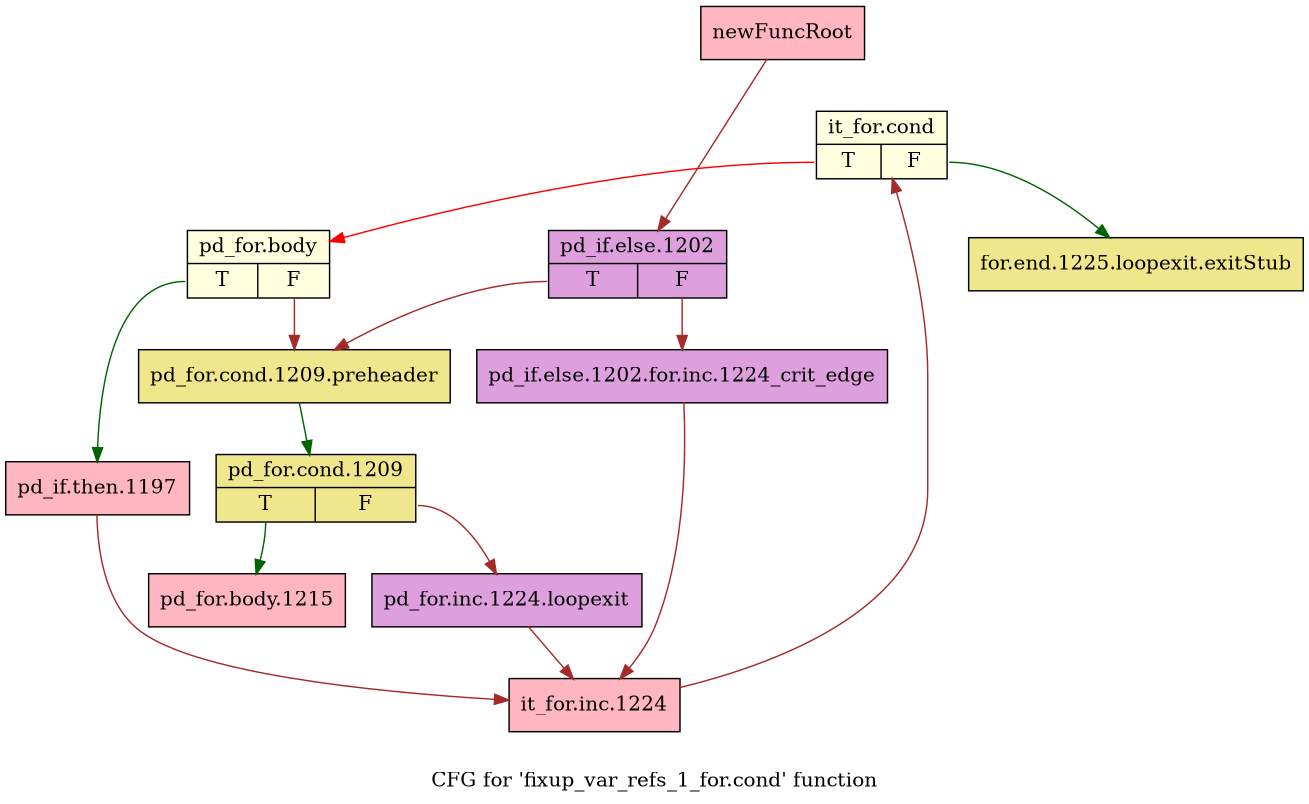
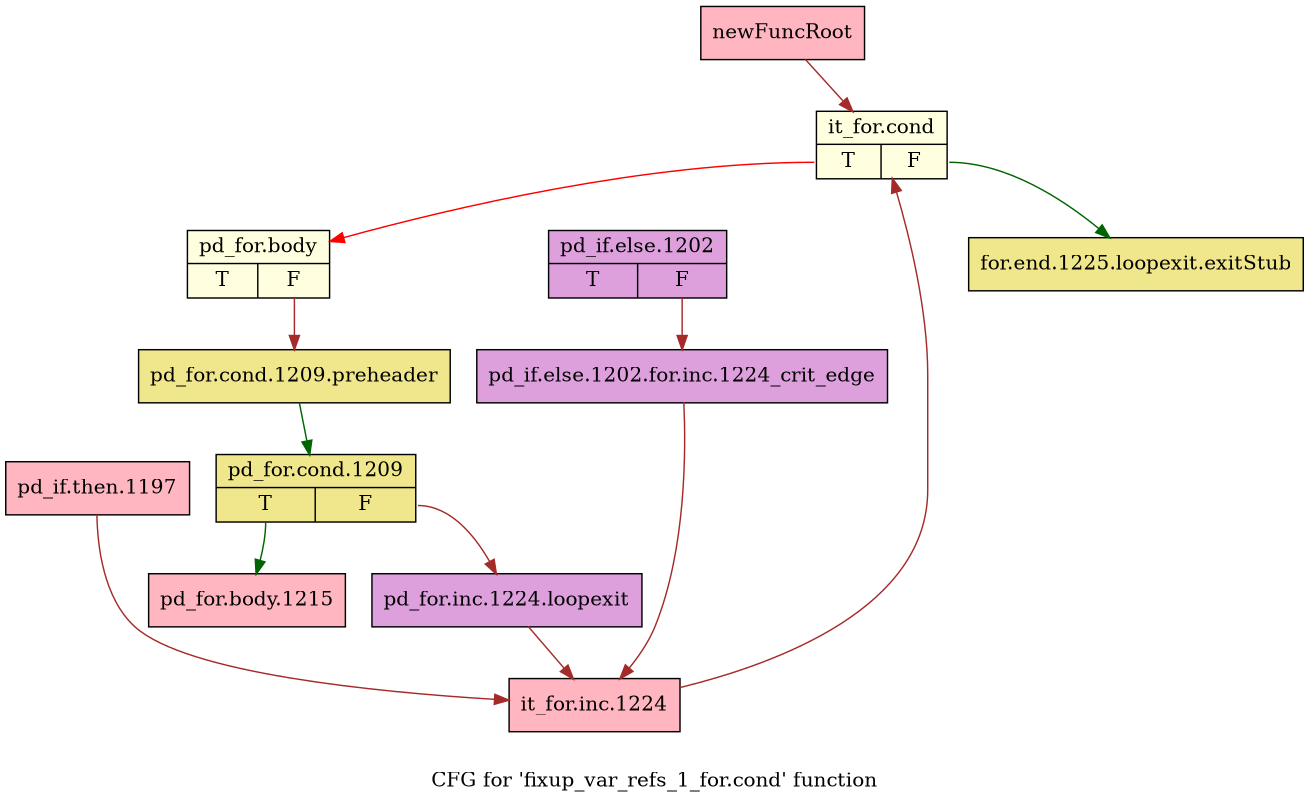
edge "newFuncRoot" -> "pd_if.else.1202": now "newFuncRoot" -> "it_for.cond"
edge "pd_if.else.1202" -> "pd_for.cond.1209.preheader": removed
edge "pd_for.body" -> "pd_if.then.1197": removed
